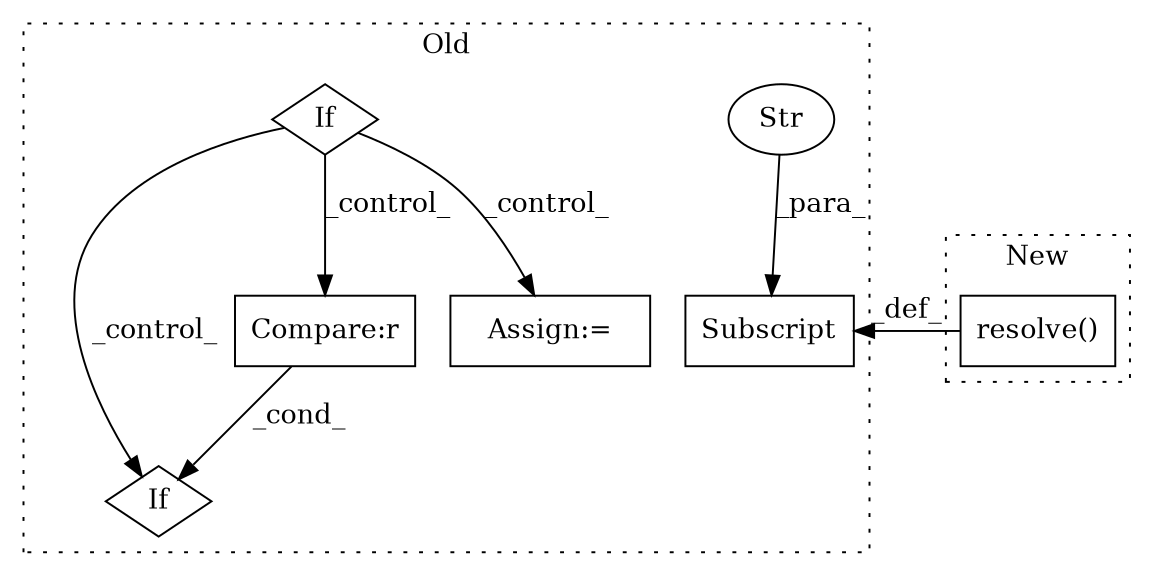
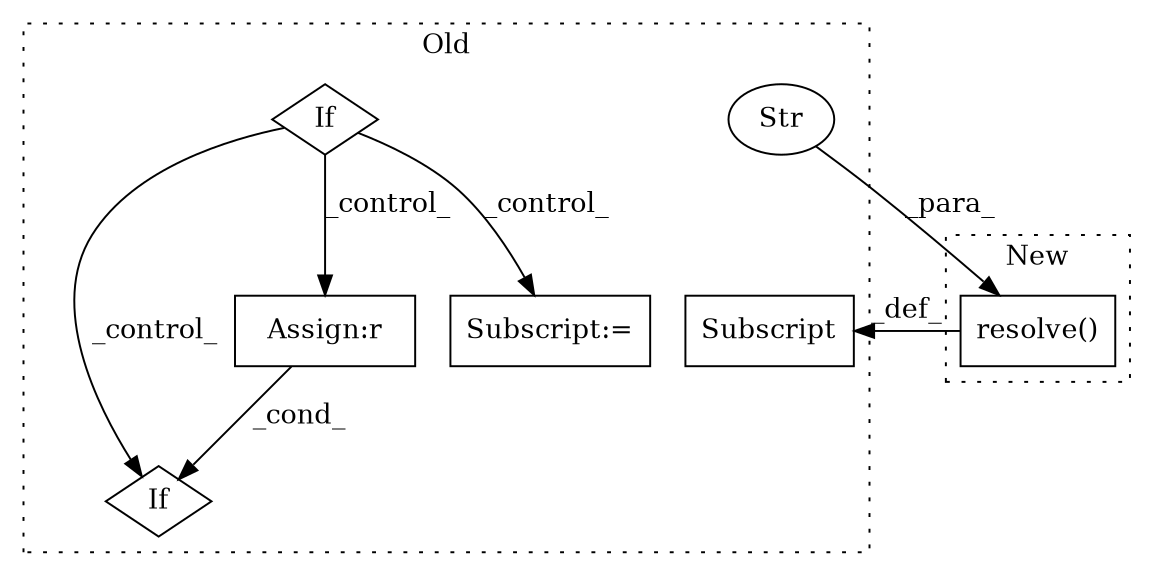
edge "Str" -> "Subscript": now "Str" -> "resolve()"
node "Compare:r": label "Compare:r" -> "Assign:r"
node "Assign:=": label "Assign:=" -> "Subscript:="
